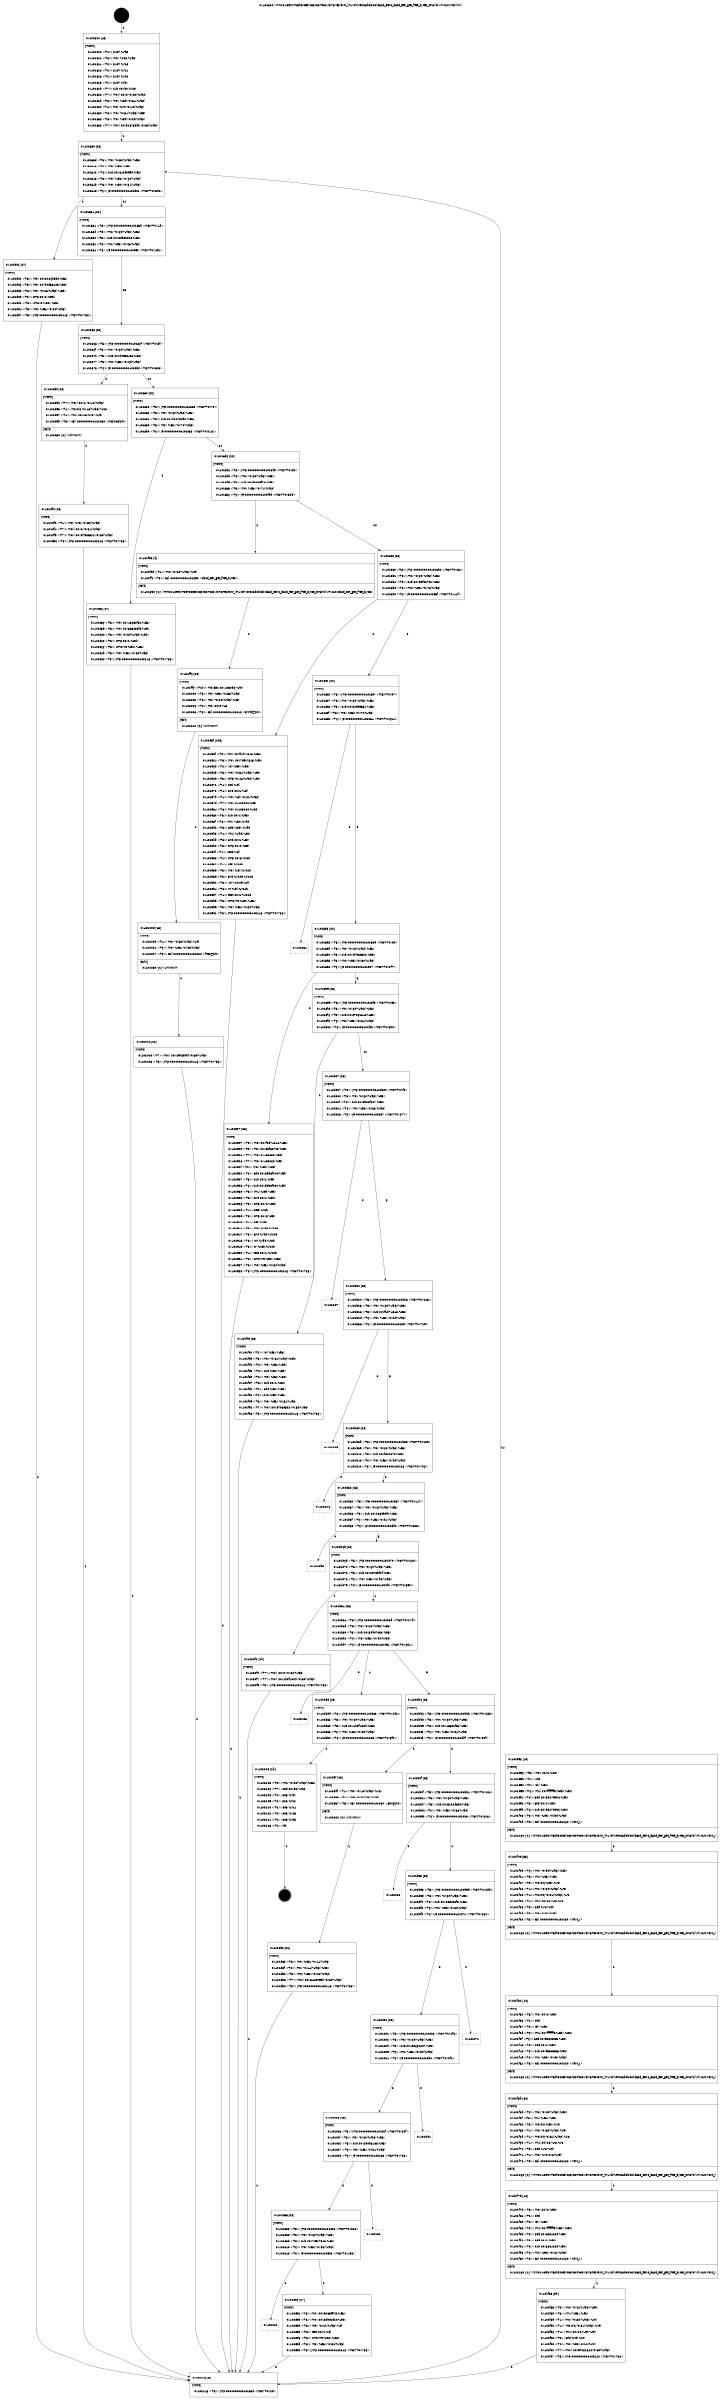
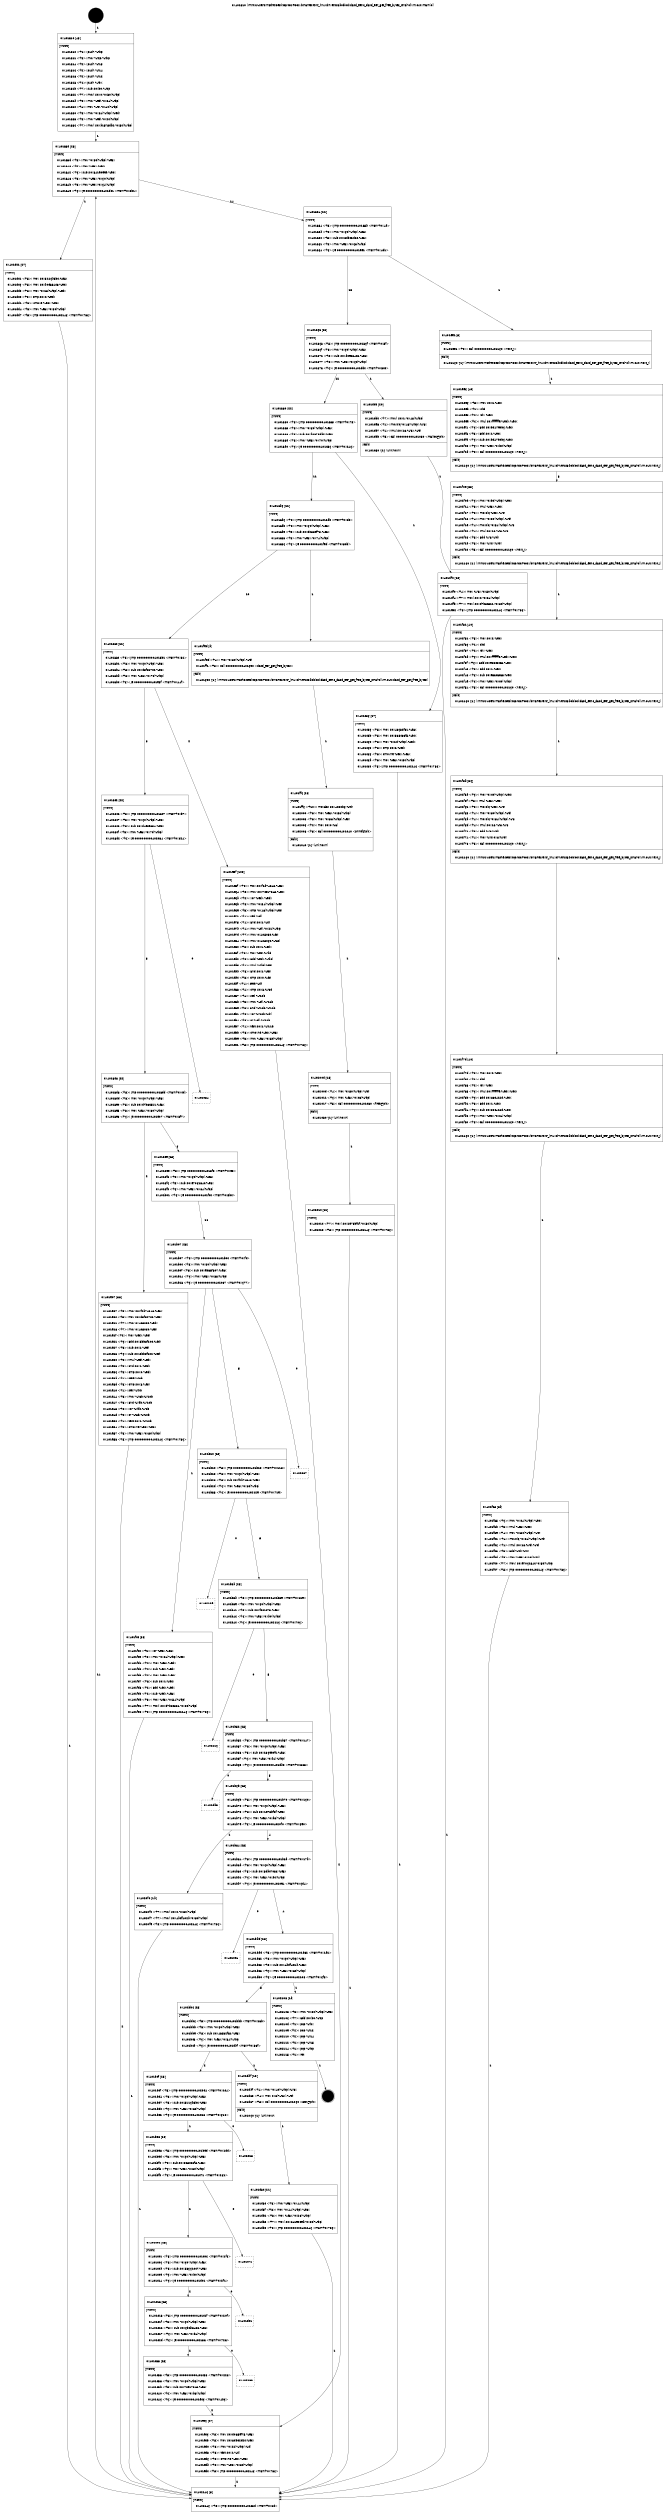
node "0x401ee1 [5]": added
edge "0x401aee [25]" -> "0x401fcc [33]": now "0x401b07 [25]" -> "0x401fcc [33]"
edge "0x401e5f [103]" -> "0x402146 [5]": now "0x401e5f [103]" -> "0x401ec6 [27]"
edge "0x401b84 [25]" -> "0x401bb6 [25]": now "0x401b9d [25]" -> "0x401bb6 [25]"
node "0x401c4c": removed
